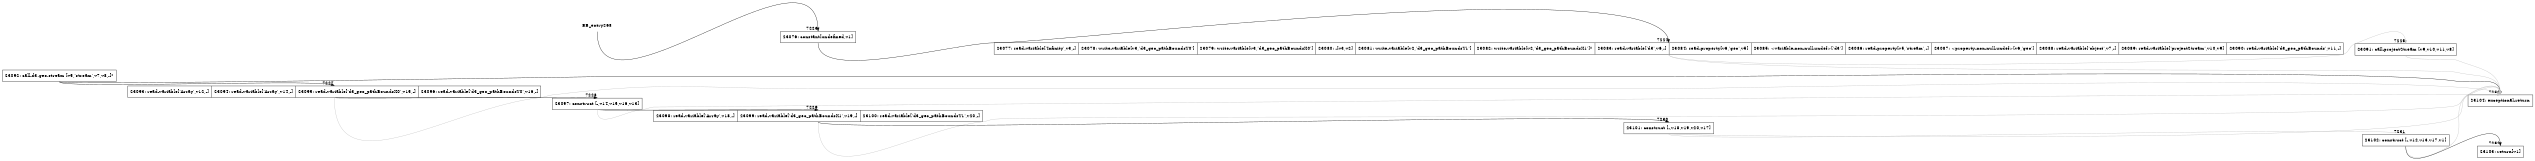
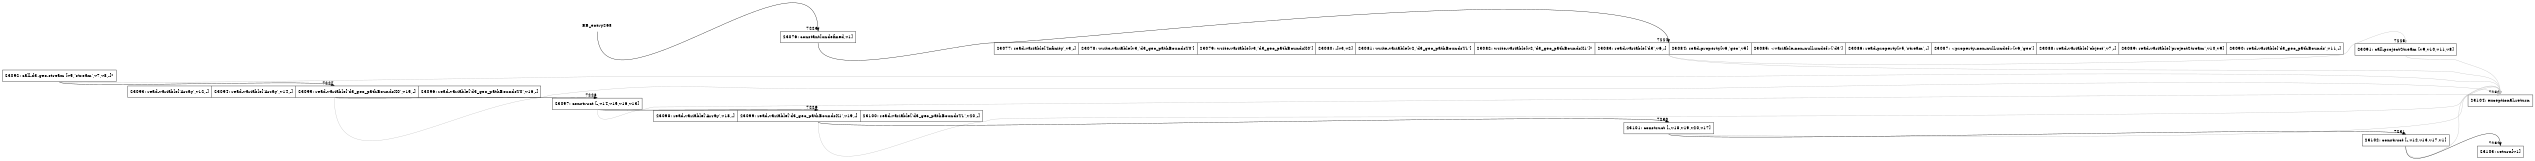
edge "23092: call-d3.geo.stream [v5,'stream',v7,v8,-]*" -> "23104: exceptional-return": color black -> gray
edge "23101: construct [-,v18,v19,v20,v17]" -> "23102: construct [-,v12,v13,v17,v1]": color gray -> black
